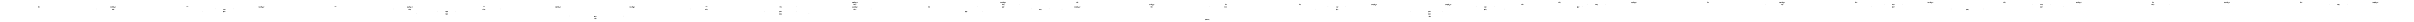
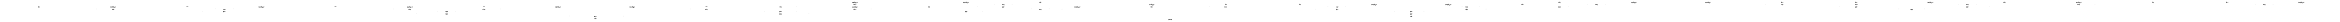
node "{Const_70|float32=7.00}": removed
